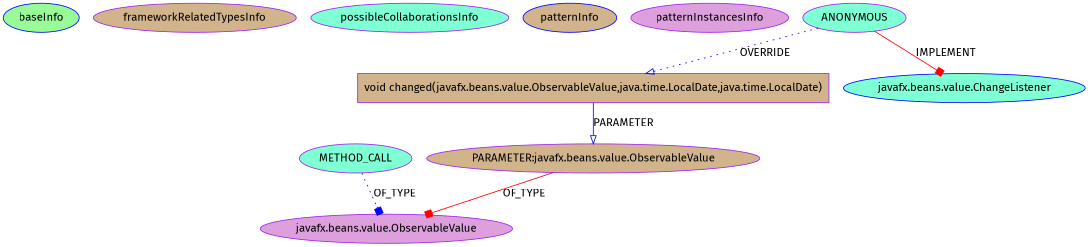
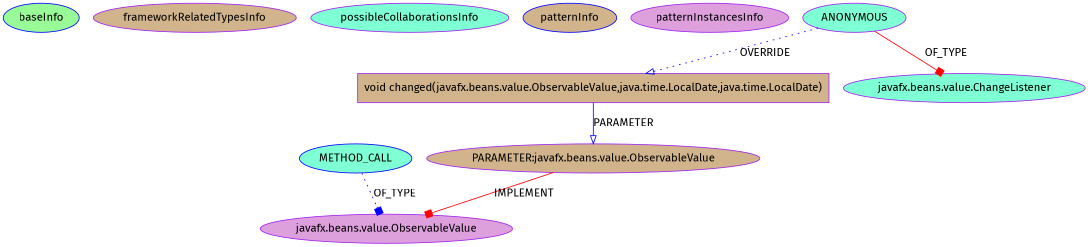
edge "ANONYMOUS" -> "javafx.beans.value.ChangeListener": label "IMPLEMENT" -> "OF_TYPE"
node "javafx.beans.value.ChangeListener": color blue -> purple
node "METHOD_CALL": color purple -> blue
edge "PARAMETER:javafx.beans.value.ObservableValue" -> "javafx.beans.value.ObservableValue": label "OF_TYPE" -> "IMPLEMENT"
